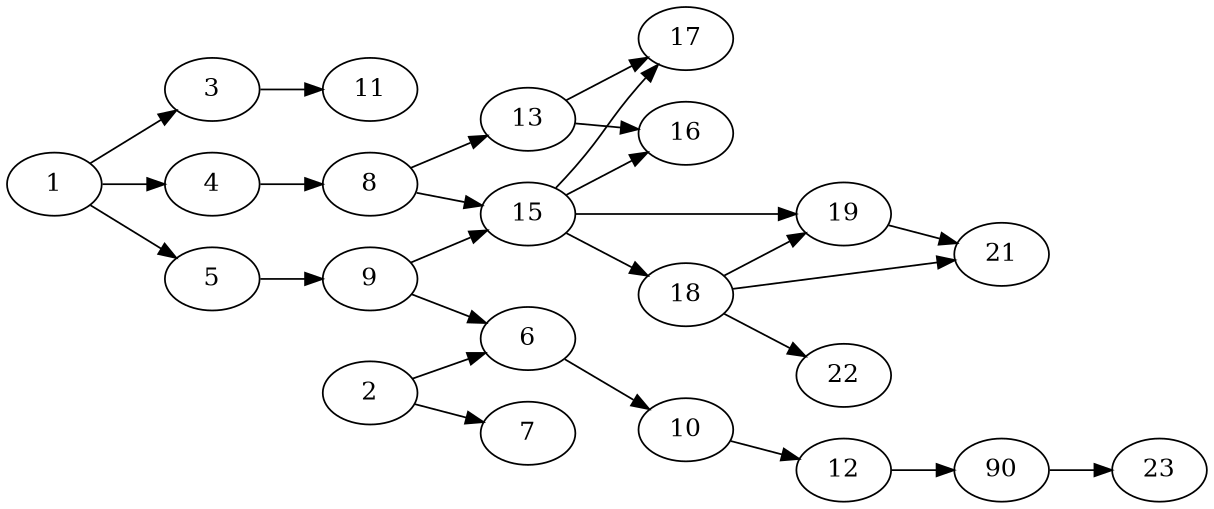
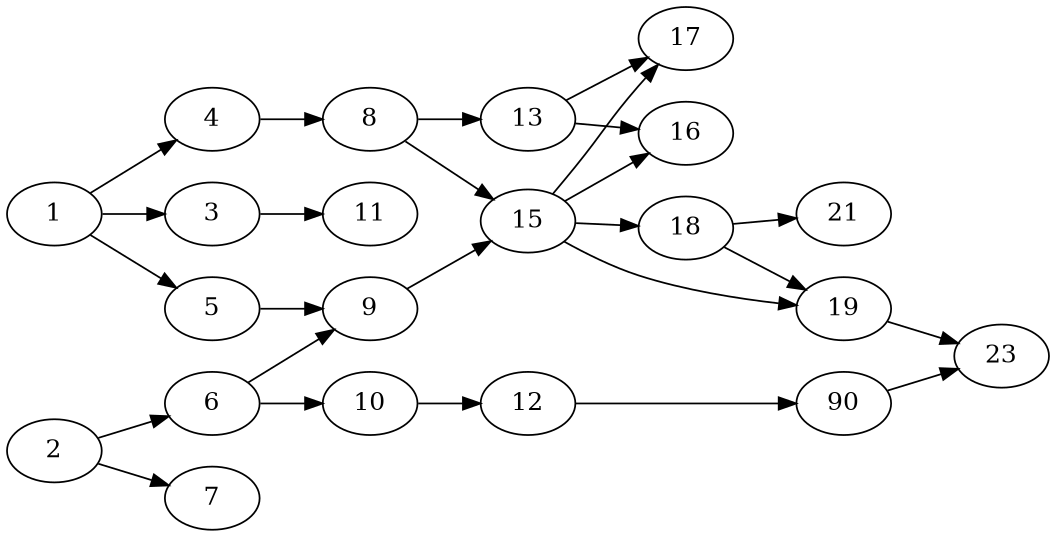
edge "19" -> "21": now "19" -> "23"
edge "9" -> "6": reversed
node "22": removed
